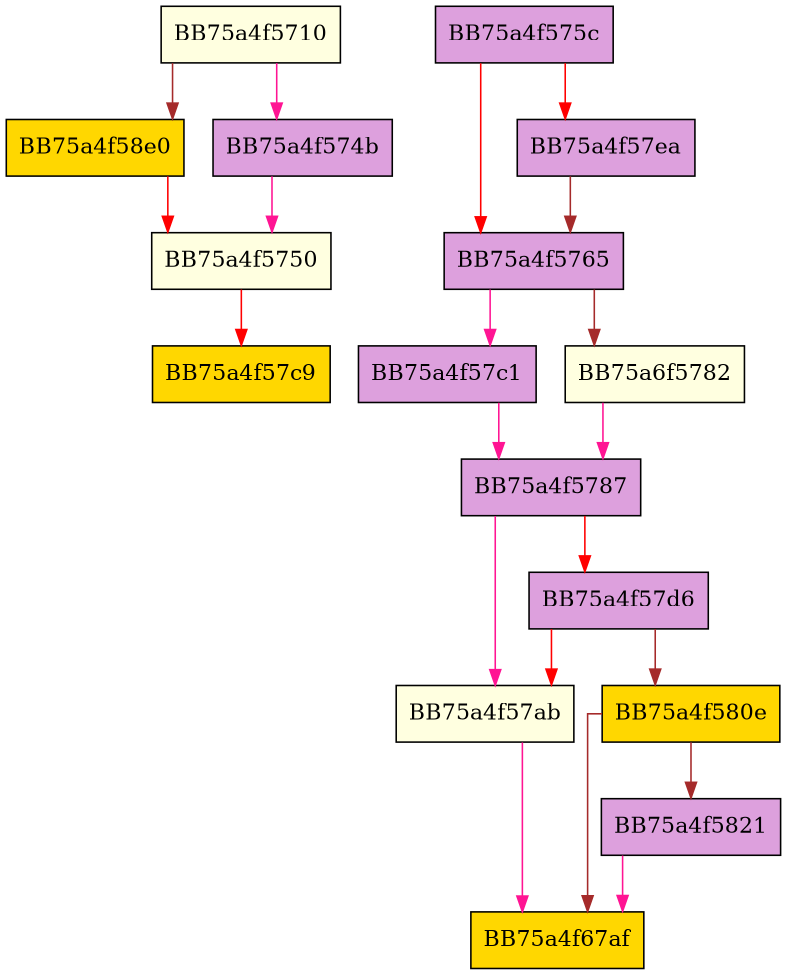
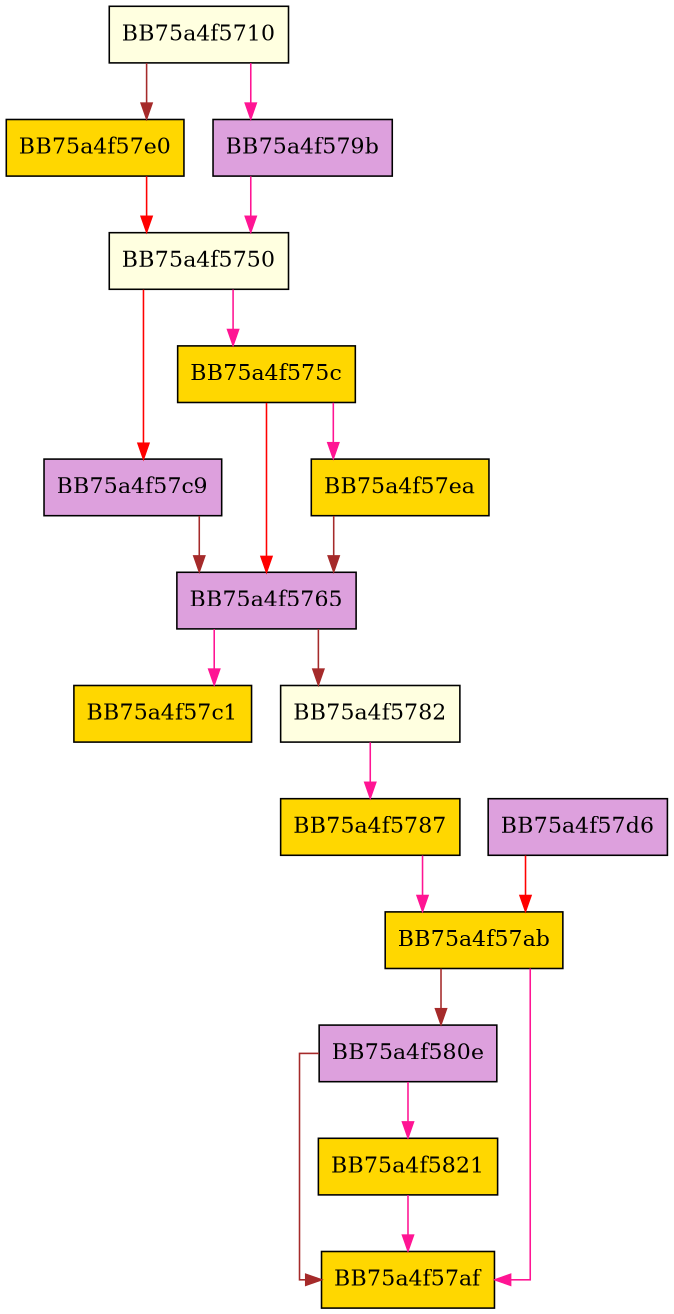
node "BB75a4f575c": fillcolor plum -> gold
edge "BB75a4f575c" -> "BB75a4f57ea": color red -> deeppink
node "BB75a4f58e0": label "BB75a4f58e0" -> "BB75a4f57e0"
node "BB75a4f574b": label "BB75a4f574b" -> "BB75a4f579b"
node "BB75a4f57ea": fillcolor plum -> gold
edge "BB75a4f5750" -> "BB75a4f575c": added
node "BB75a4f57c9": fillcolor gold -> plum
node "BB75a4f57c1": fillcolor plum -> gold
node "BB75a6f5782": label "BB75a6f5782" -> "BB75a4f5782"
edge "BB75a4f57c1" -> "BB75a4f5787": removed
node "BB75a4f5787": fillcolor plum -> gold
edge "BB75a4f57c9" -> "BB75a4f5765": added
edge "BB75a4f5787" -> "BB75a4f57d6": removed
edge "BB75a4f57d6" -> "BB75a4f580e": now "BB75a4f57ab" -> "BB75a4f580e"
node "BB75a4f57ab": fillcolor lightyellow -> gold
node "BB75a4f580e": fillcolor gold -> plum
edge "BB75a4f580e" -> "BB75a4f5821": color brown -> deeppink
node "BB75a4f5821": fillcolor plum -> gold
node "BB75a4f67af": label "BB75a4f67af" -> "BB75a4f57af"
